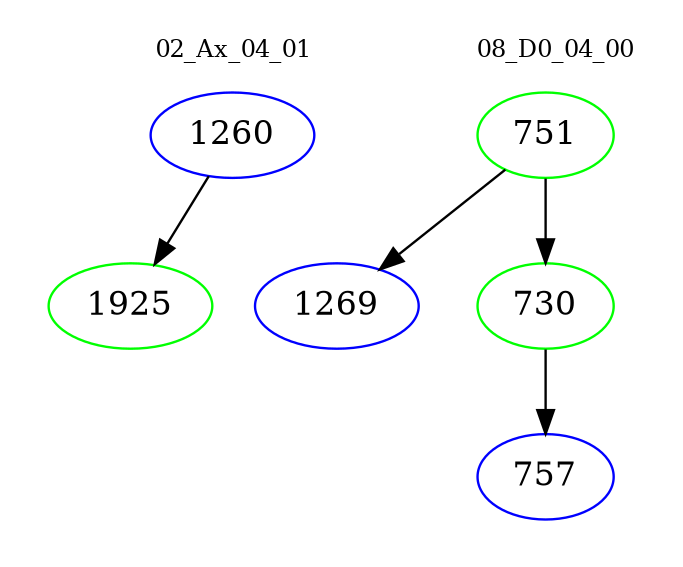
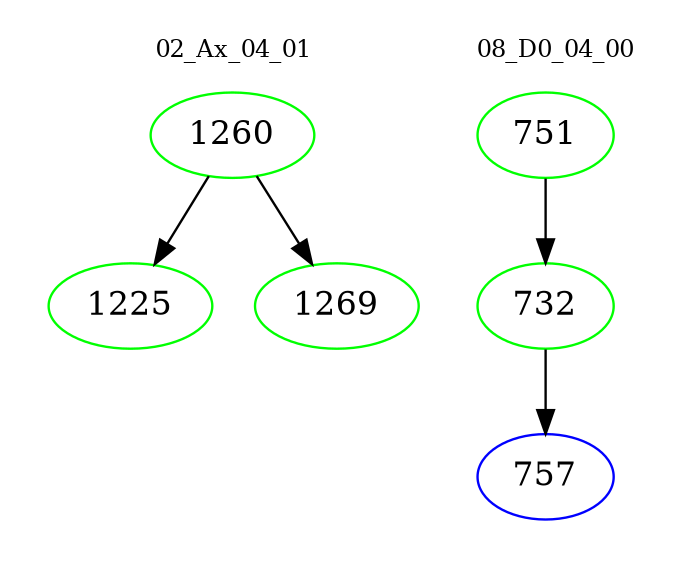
node "1260": color blue -> green
edge "751" -> "1269": now "1260" -> "1269"
node "1925": label "1925" -> "1225"
node "1269": color blue -> green
node "730": label "730" -> "732"
